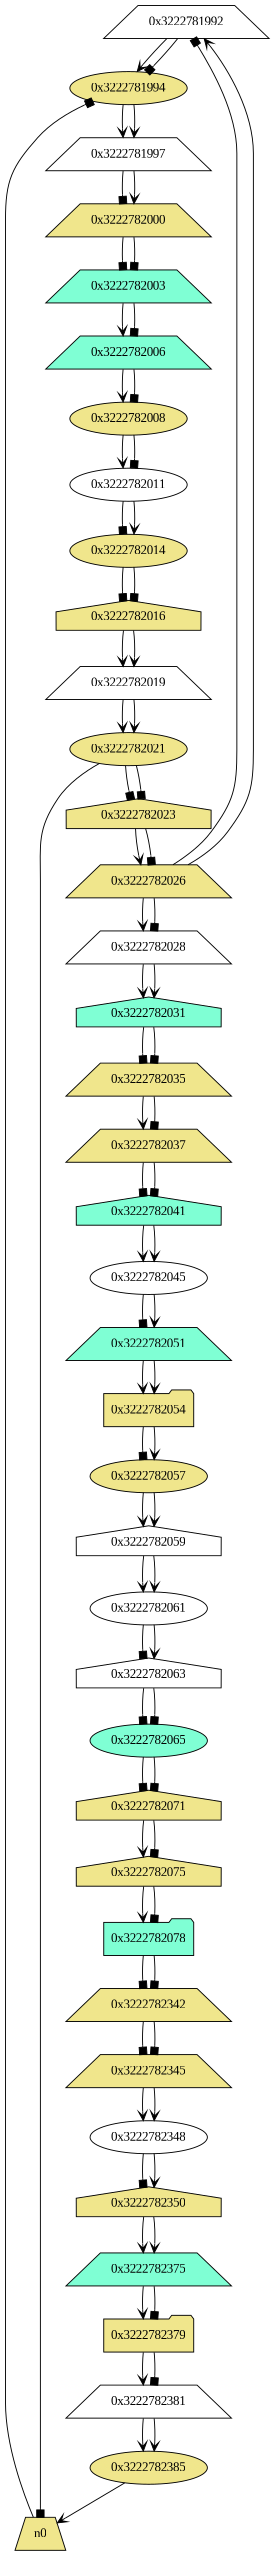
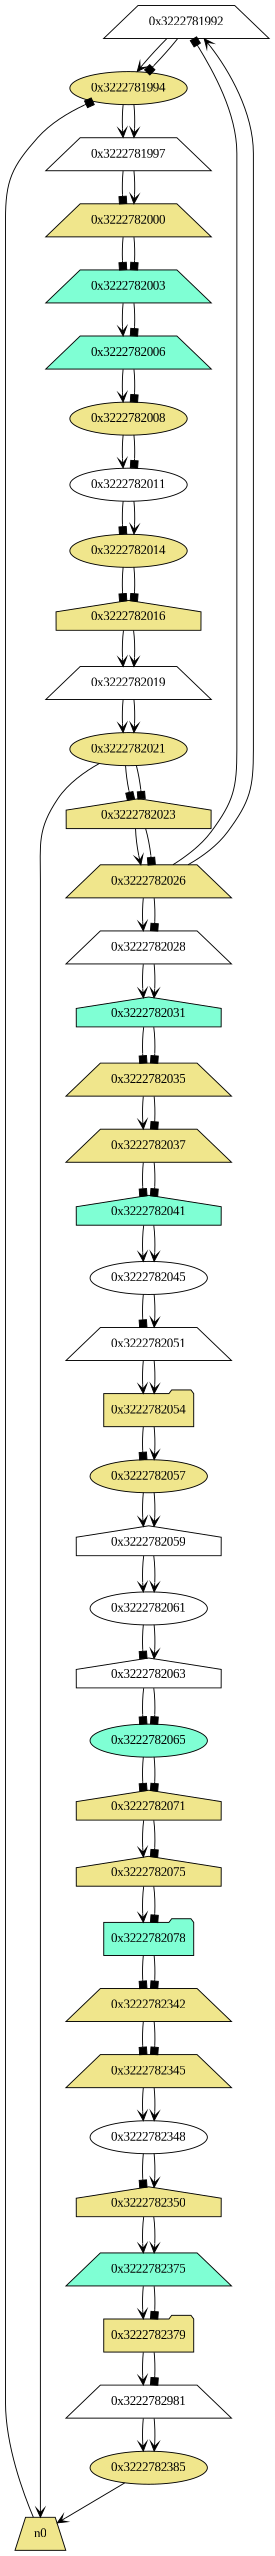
node "0x3222782051": fillcolor aquamarine -> white
edge "0x3222782021" -> "n0": arrowhead box -> vee
node "0x3222782381": label "0x3222782381" -> "0x3222782981"
